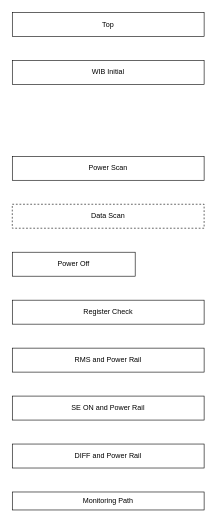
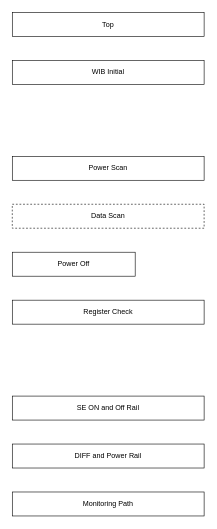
node "RMS and Power Rail": removed
node "SE ON and Power Rail": label "SE ON and Power Rail" -> "SE ON and Off Rail"
node "Monitoring Path": size 192x18 -> 192x24
